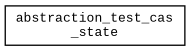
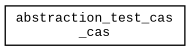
node "abstraction_test_cas _state": label "abstraction_test_cas _state" -> "abstraction_test_cas _cas"
